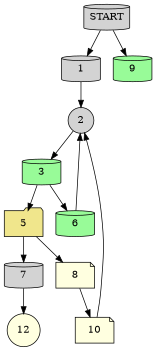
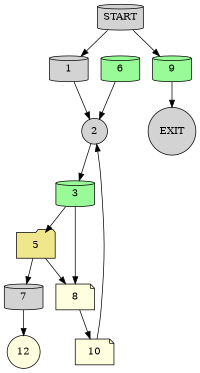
node "EXIT": added
edge "3" -> "6": now "3" -> "8"
